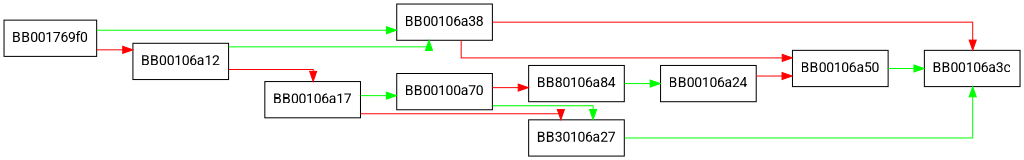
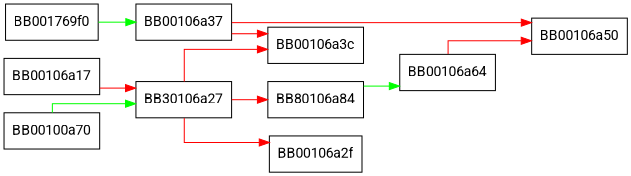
node "BB00106a38": label "BB00106a38" -> "BB00106a37"
node "BB00106a12": removed
edge "BB00106a50" -> "BB00106a3c": removed
node "BB00106a24": label "BB00106a24" -> "BB00106a64"
edge "BB00100a70" -> "BB80106a84": now "BB30106a27" -> "BB80106a84"
edge "BB00106a17" -> "BB00100a70": removed
edge "BB30106a27" -> "BB00106a3c": color green -> red
node "BB00106a2f": added
